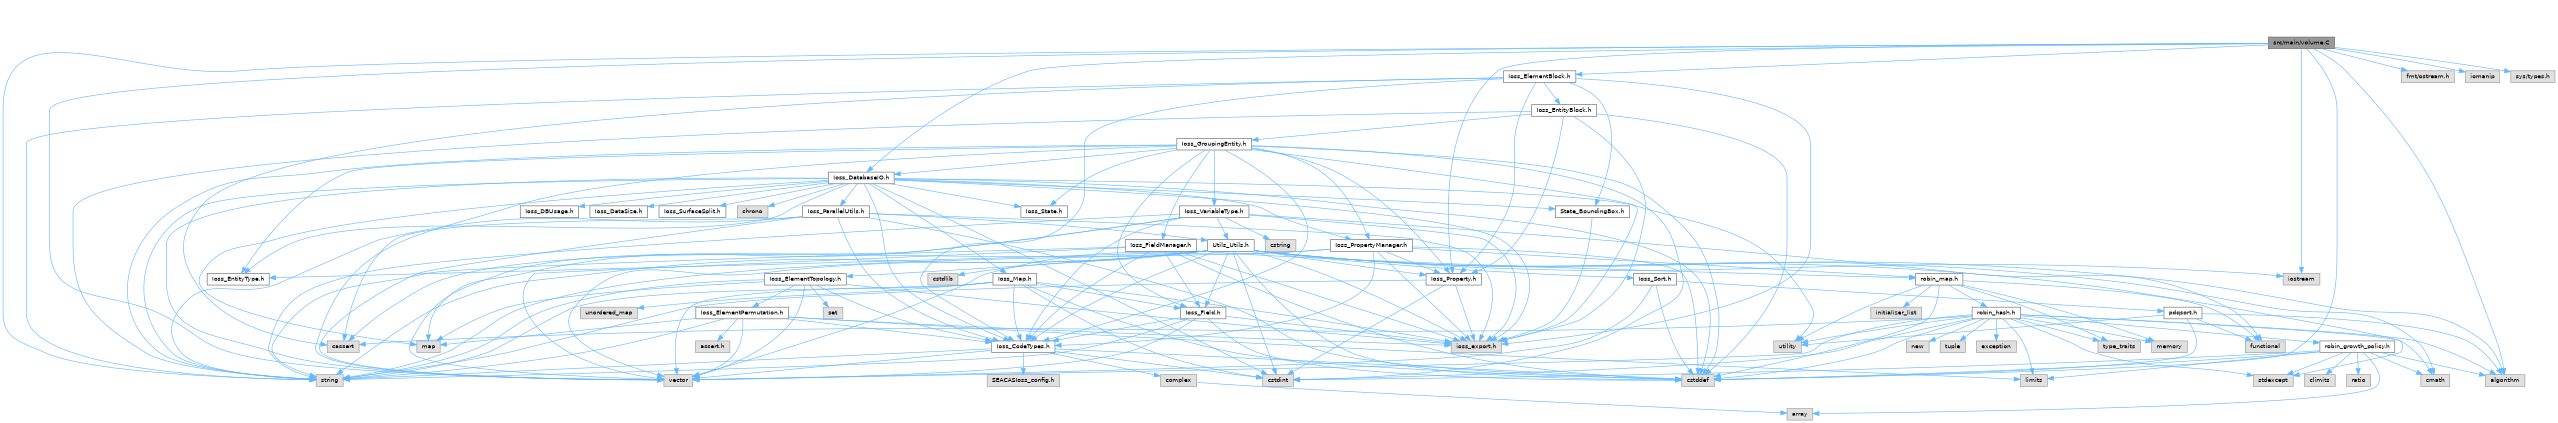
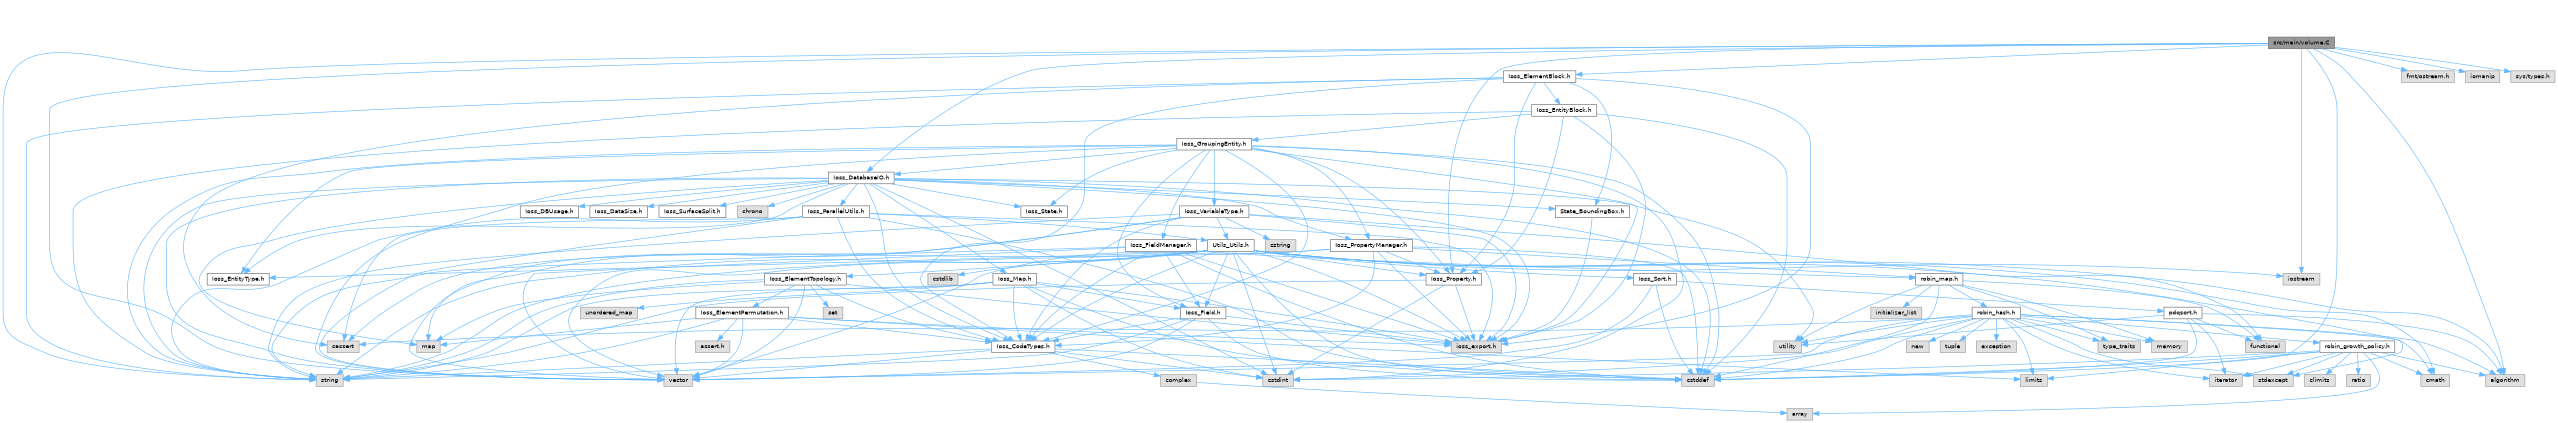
node "SEACASIoss_config.h": removed
node "iterator": added
